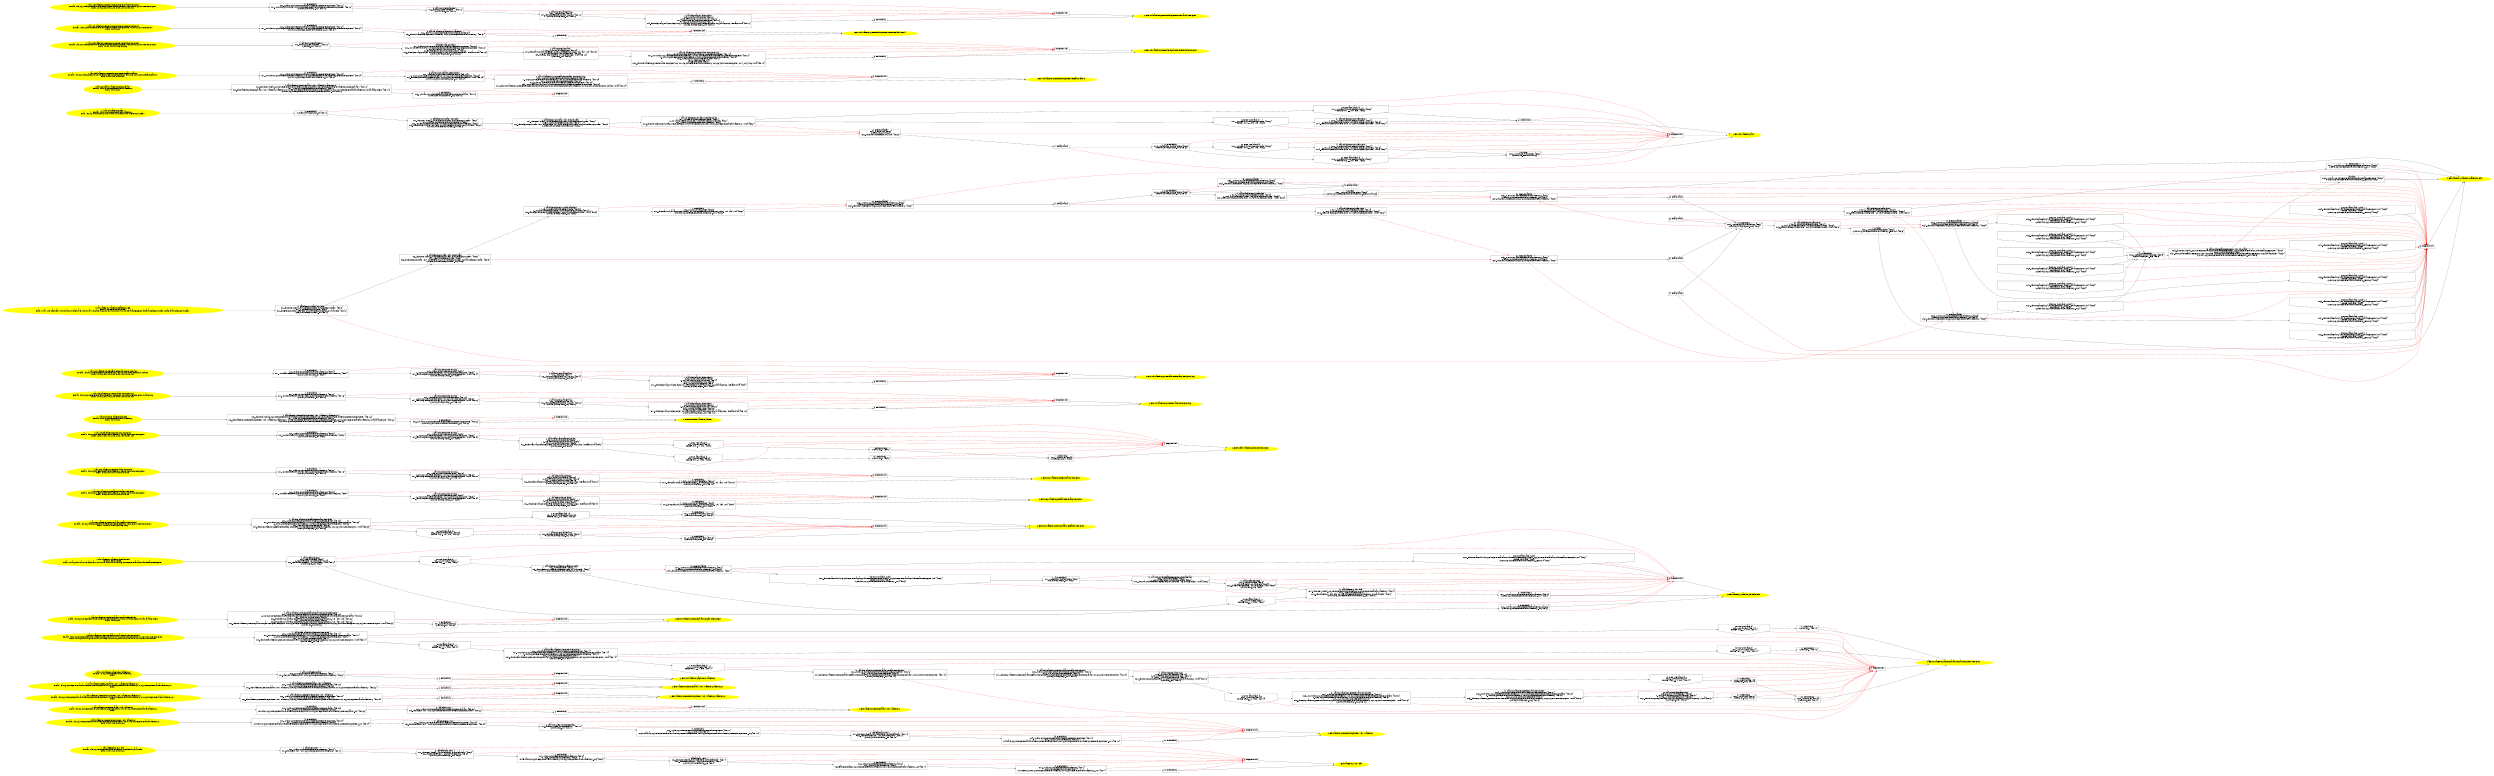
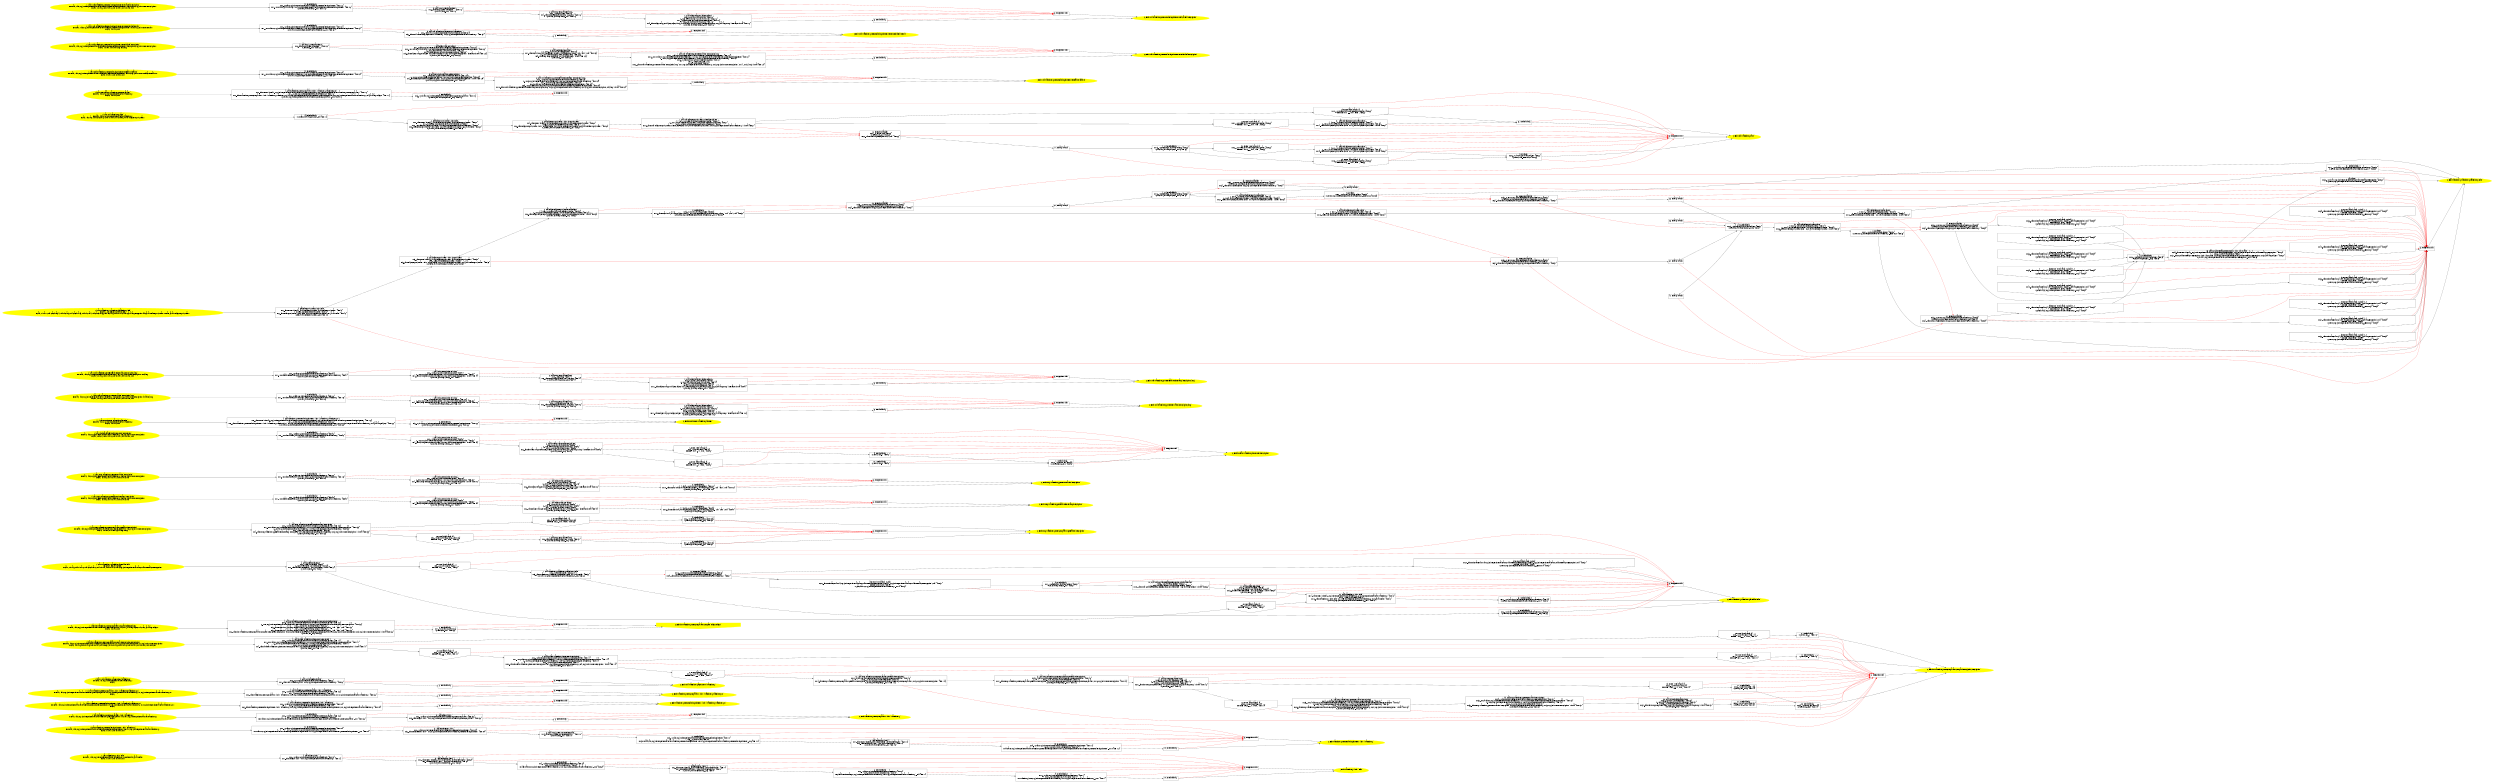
node "9:  method_toString *&$T0_21:int=1 [line 98]": label "9:  method_toString *&$T0_21:int=1 [line 98]" -> "9:  method_body *&$T0_21:int=1 [line 98]"
node "2: Exit int MaxHistory$TestComparator.compare(Object,Object)": shape ellipse -> invhouse
